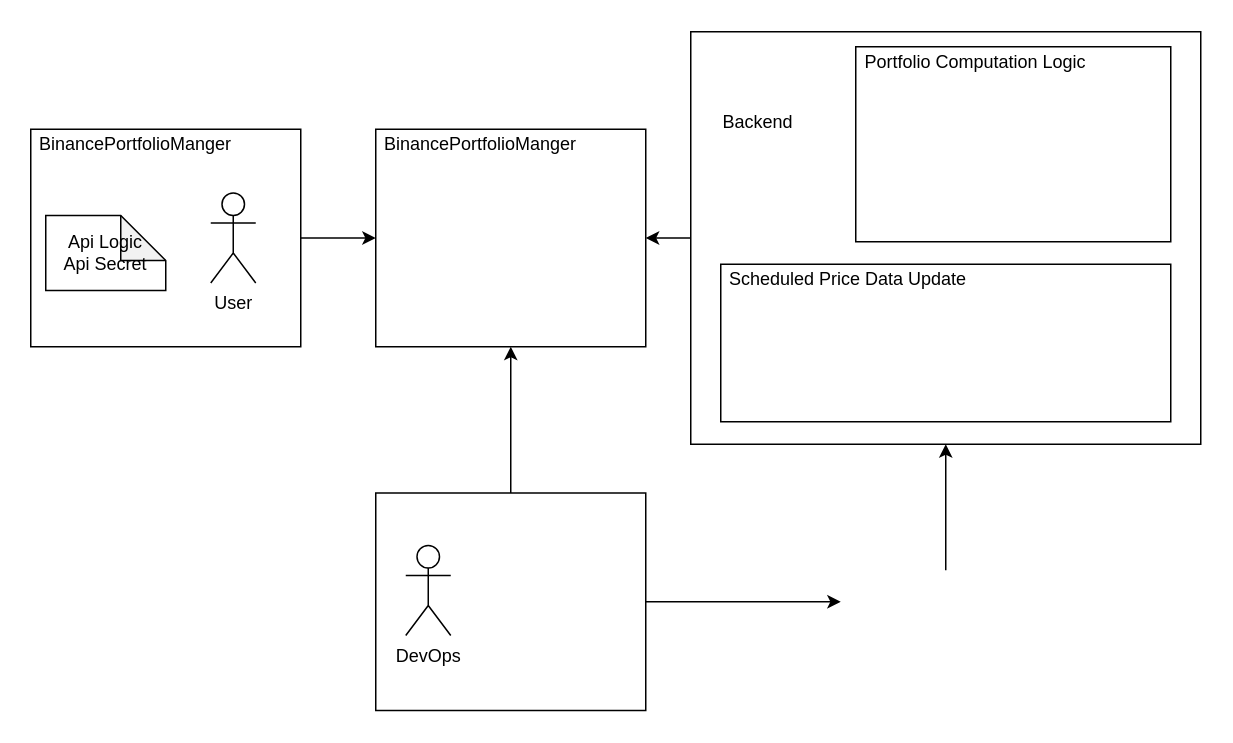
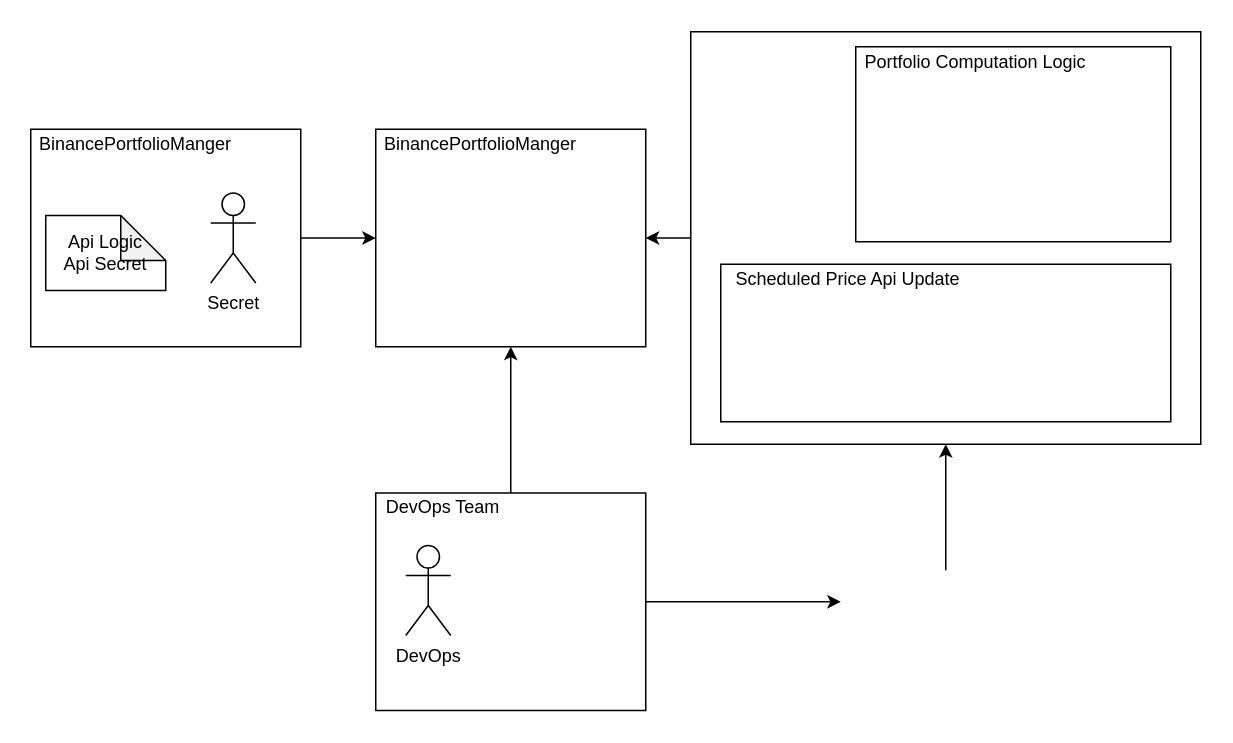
node "Backend": removed
node "Scheduled Price Data Update": label "Scheduled Price Data Update" -> "Scheduled Price Api Update"
node "User": label "User" -> "Secret"
node "DevOps Team": added
